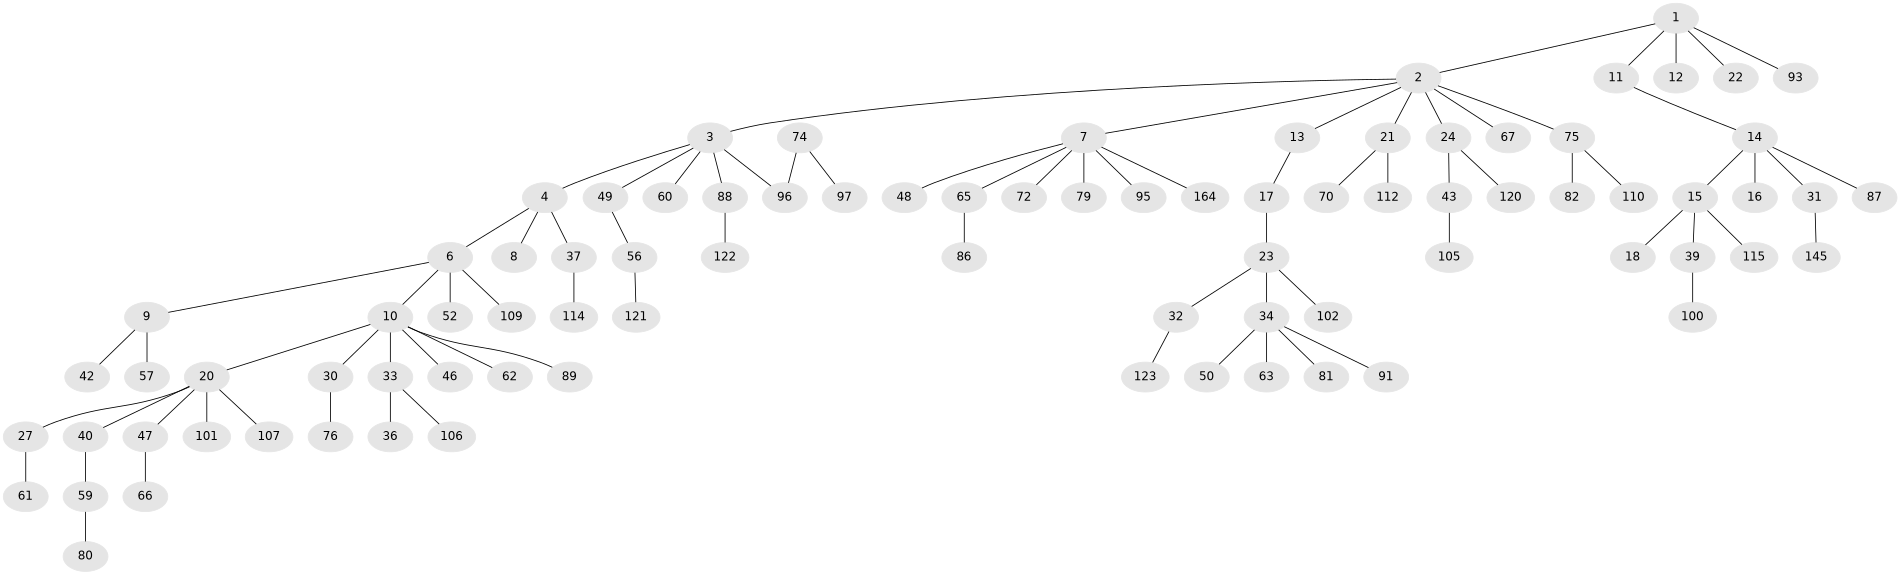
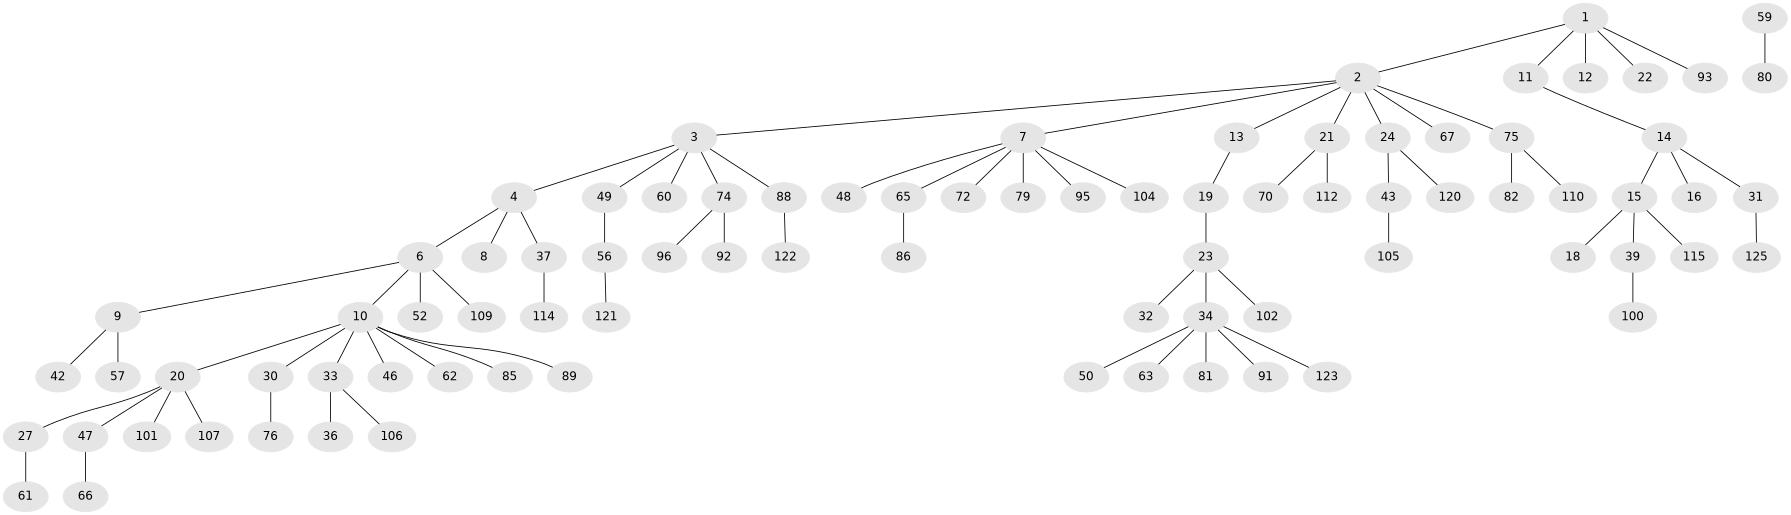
edge "3" -- "96": now "3" -- "74"
node "97": label "97" -> "92"
node "164": label "164" -> "104"
node "17": label "17" -> "19"
node "87": removed
node "145": label "145" -> "125"
edge "32" -- "123": now "34" -- "123"
node "85": added
node "40": removed
